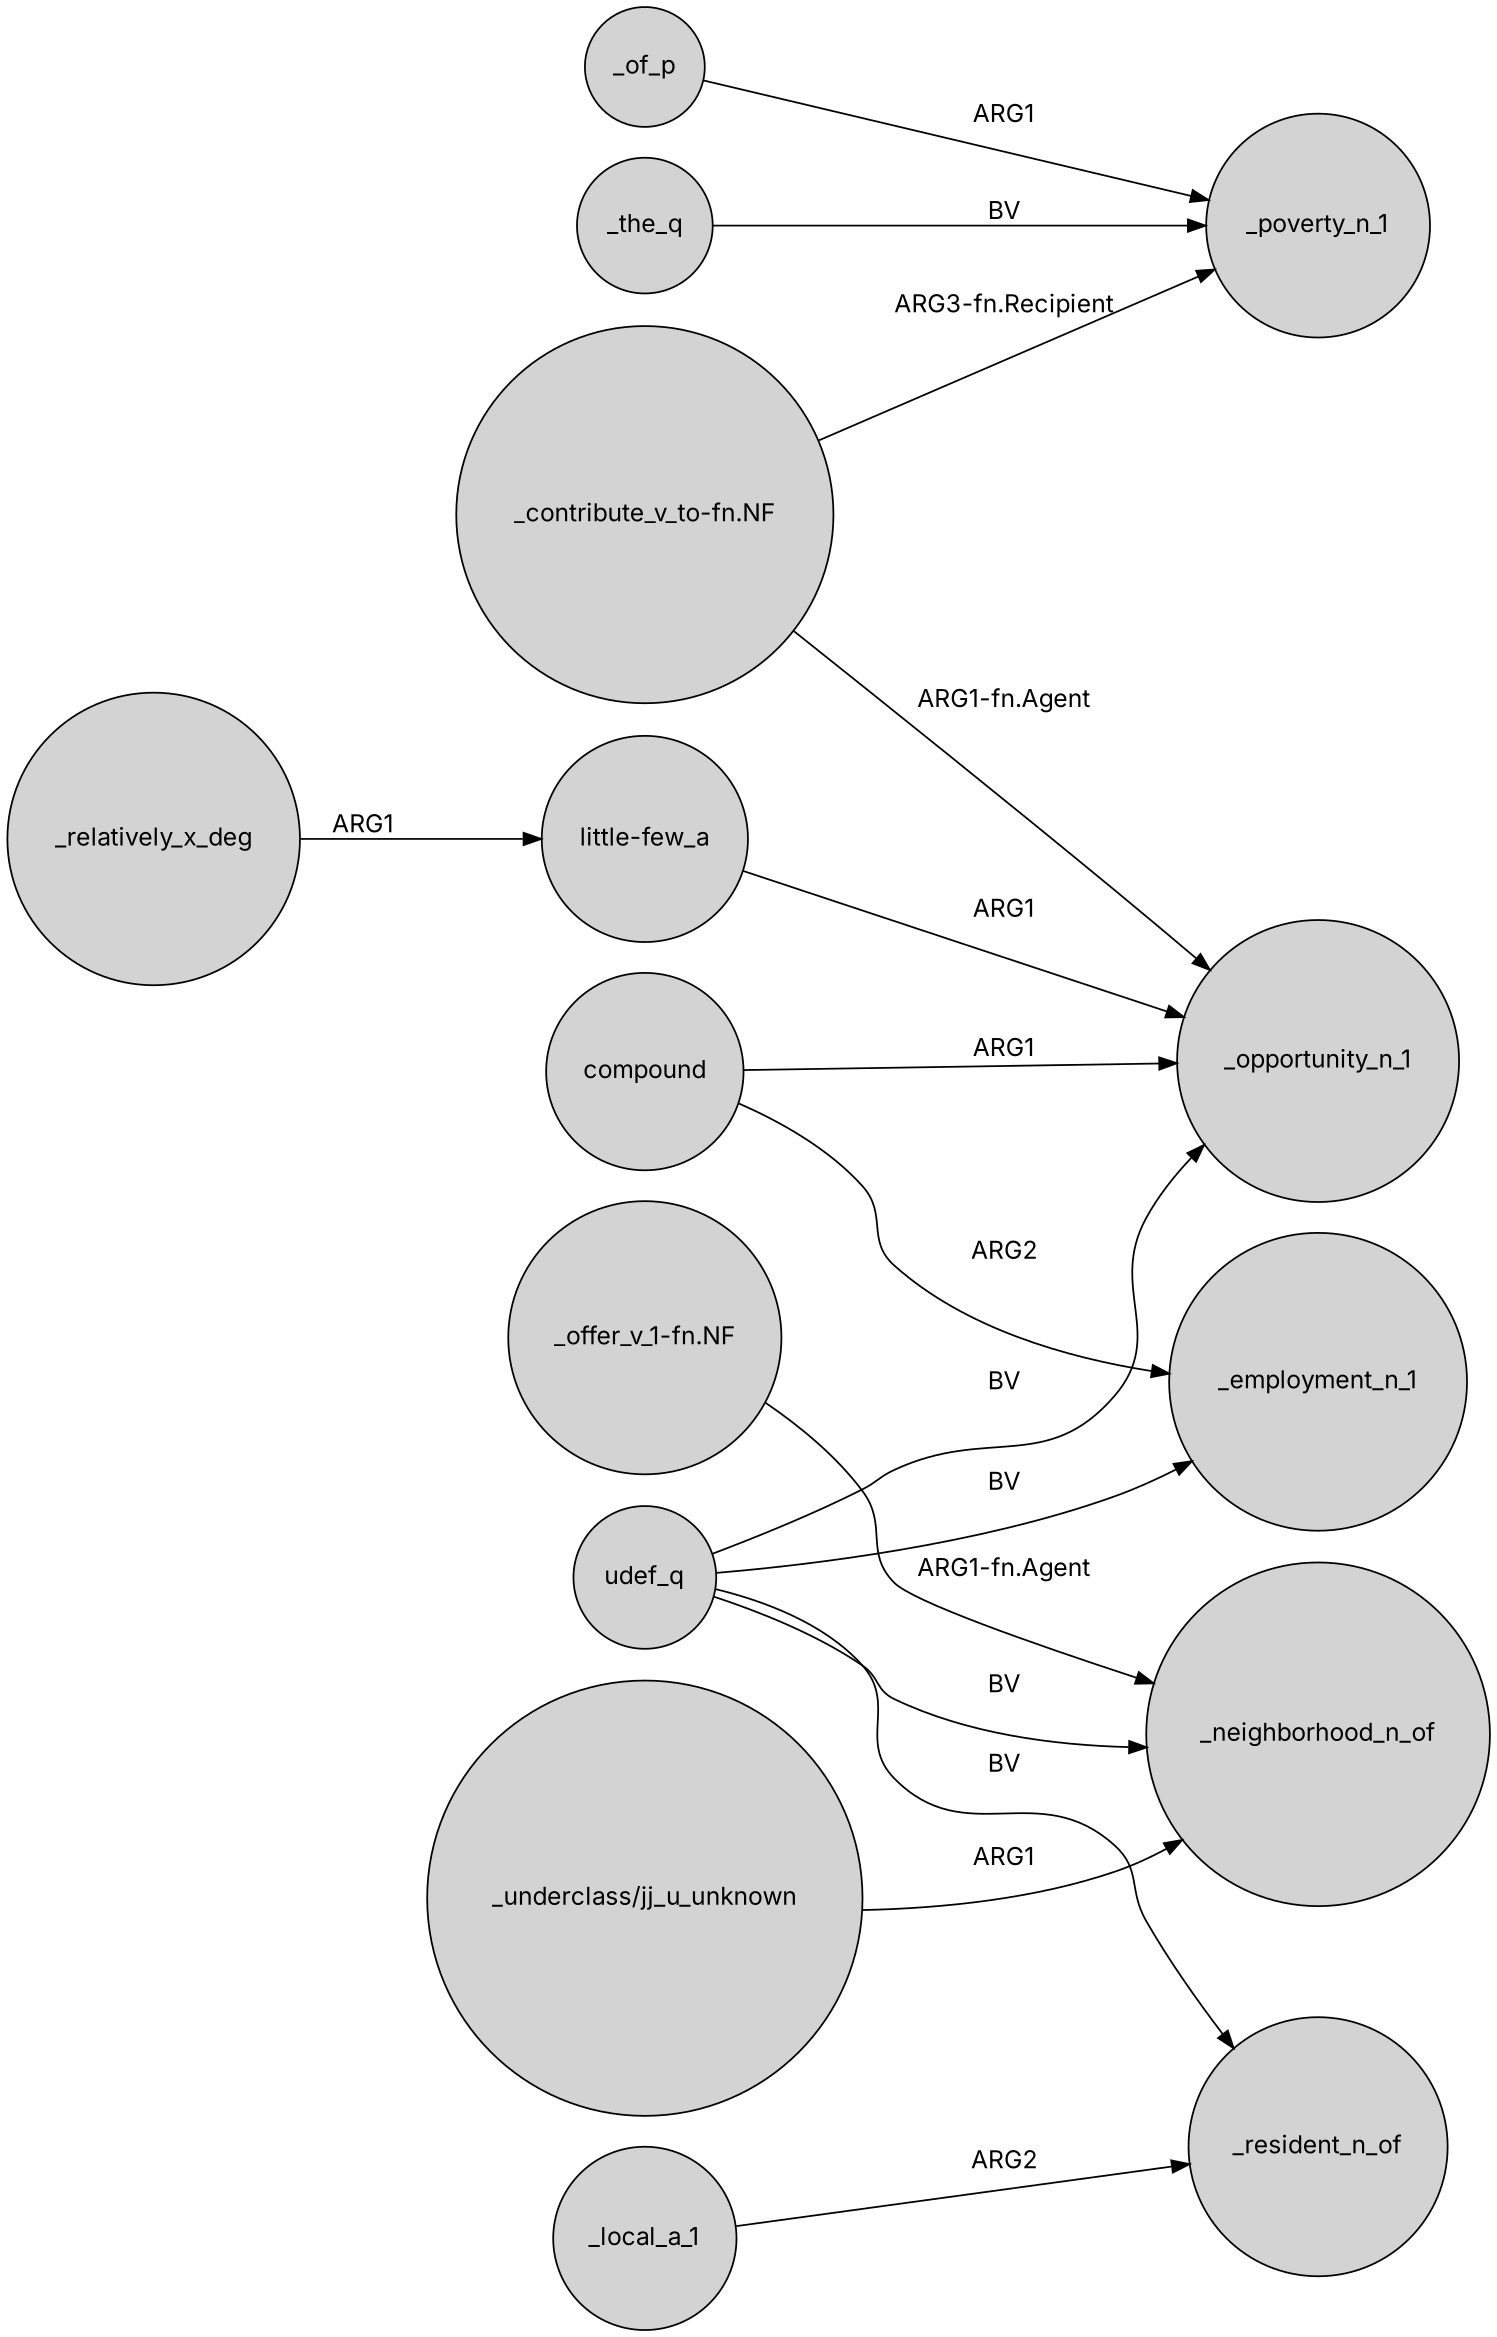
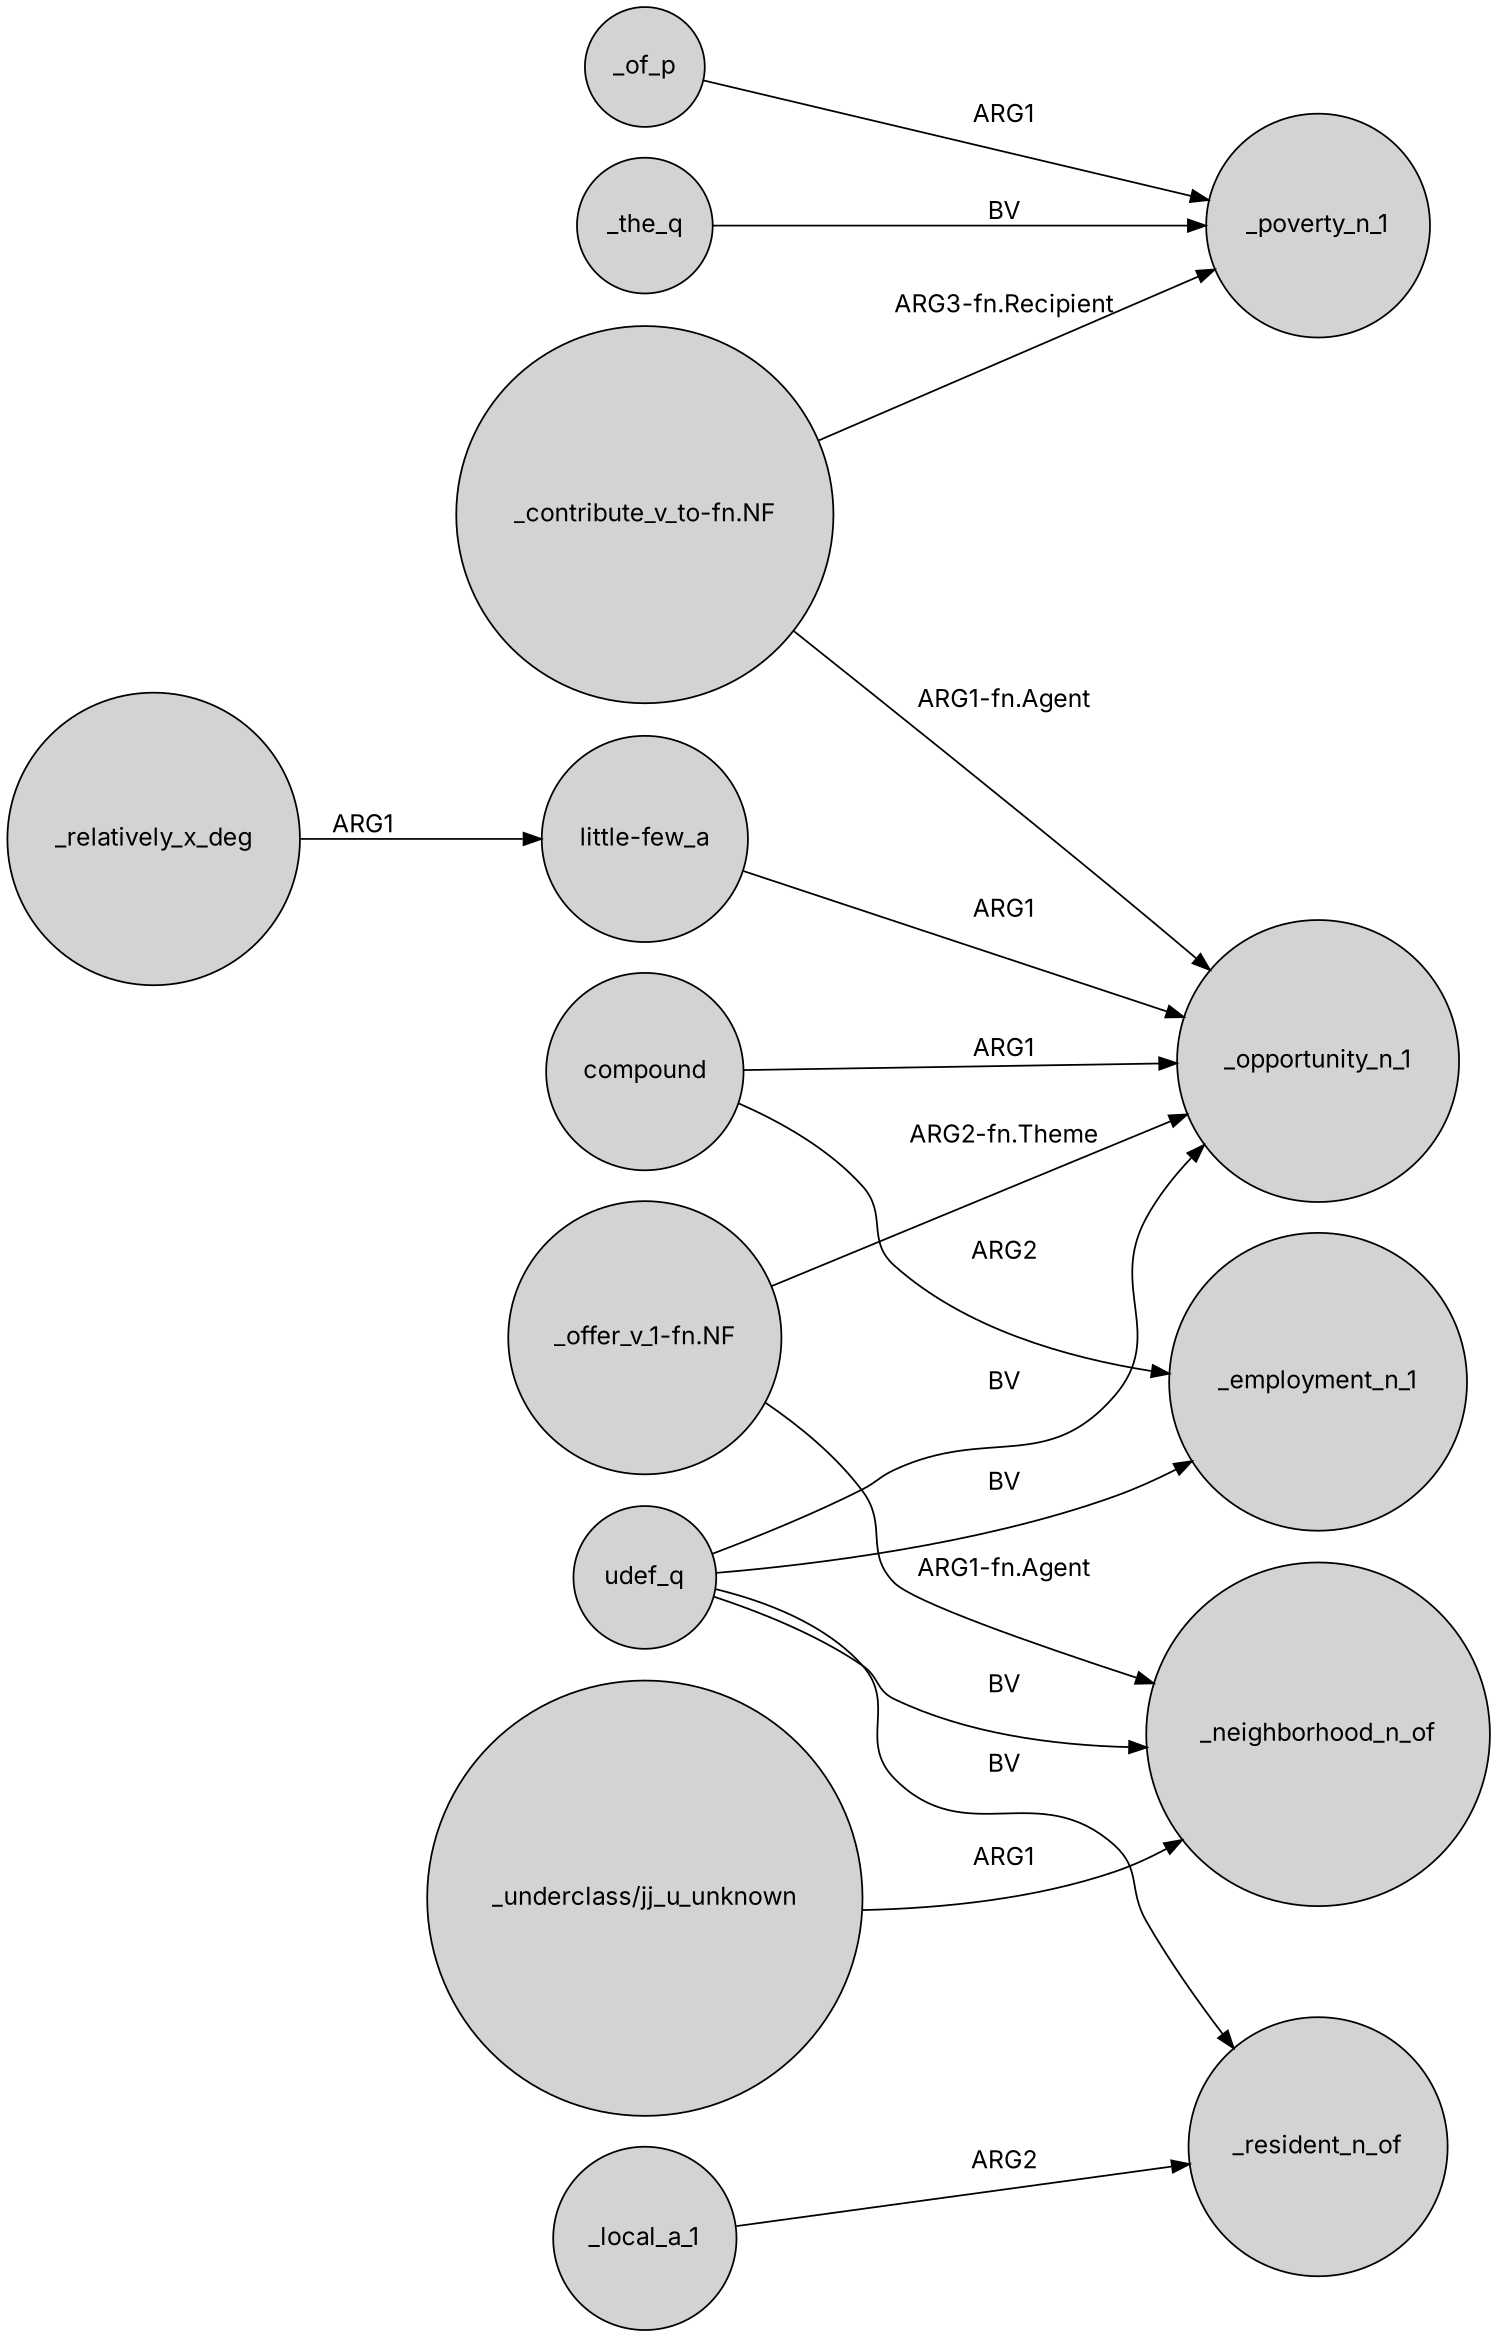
edge "_offer_v_1-fn.NF" -> "_opportunity_n_1": added, label "ARG2-fn.Theme"
